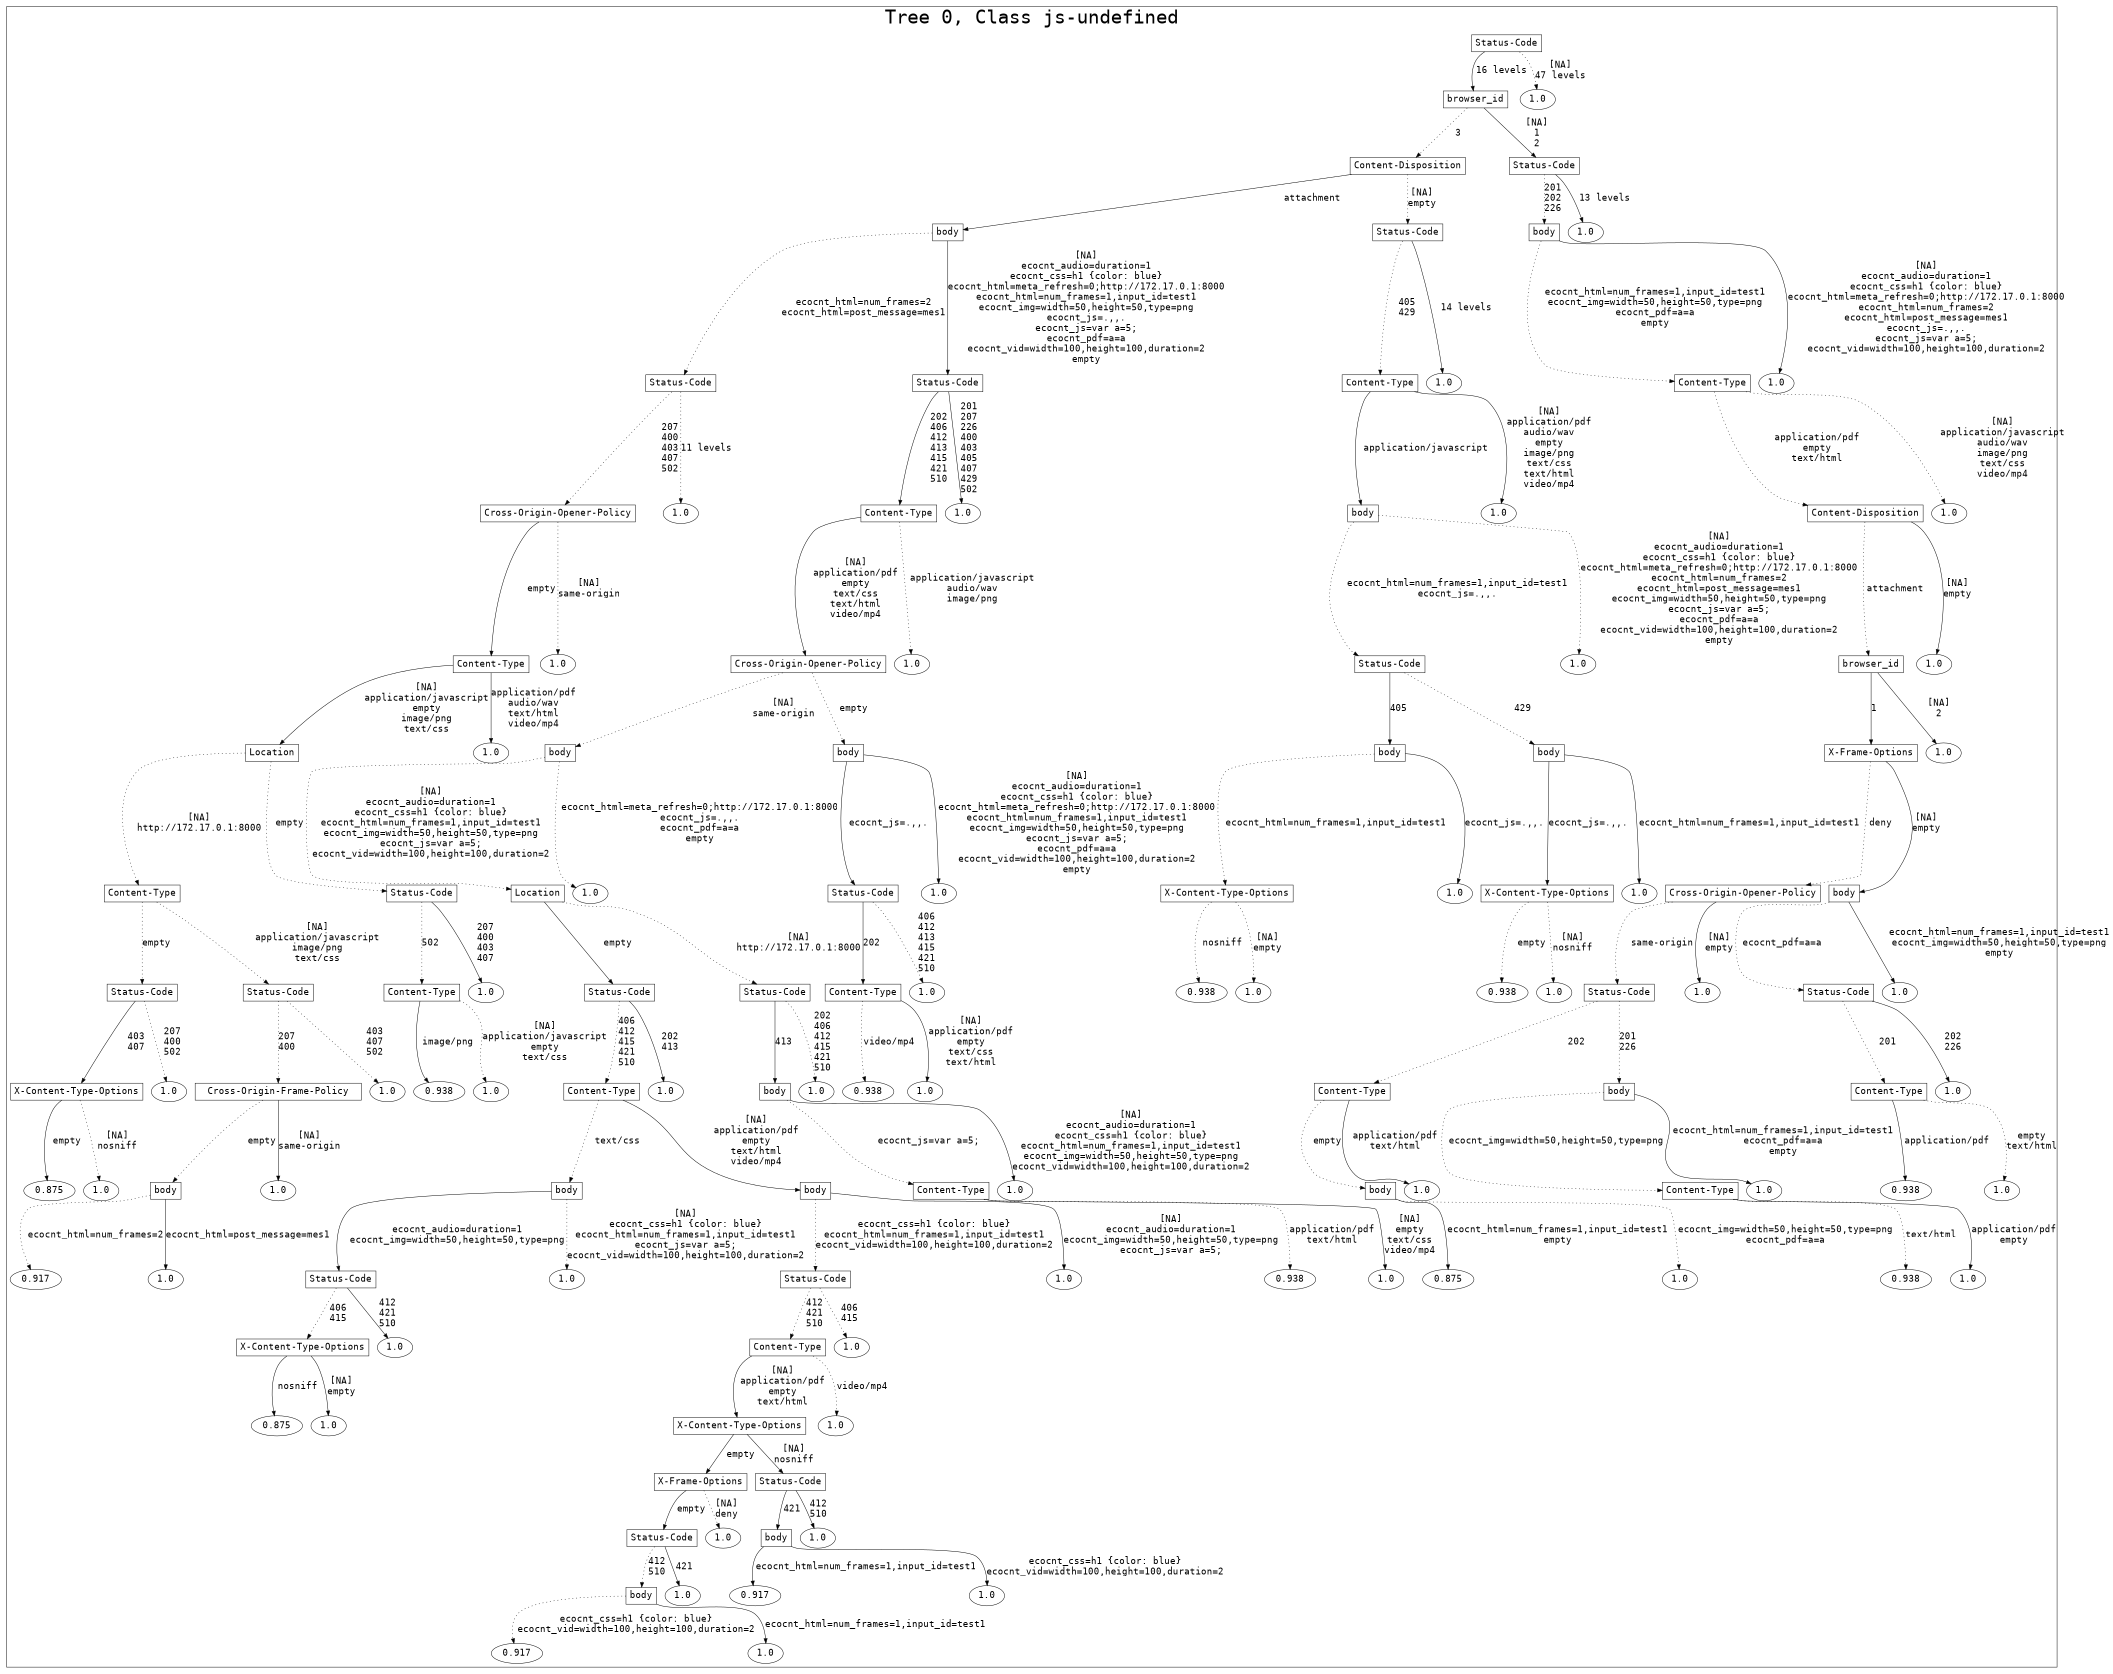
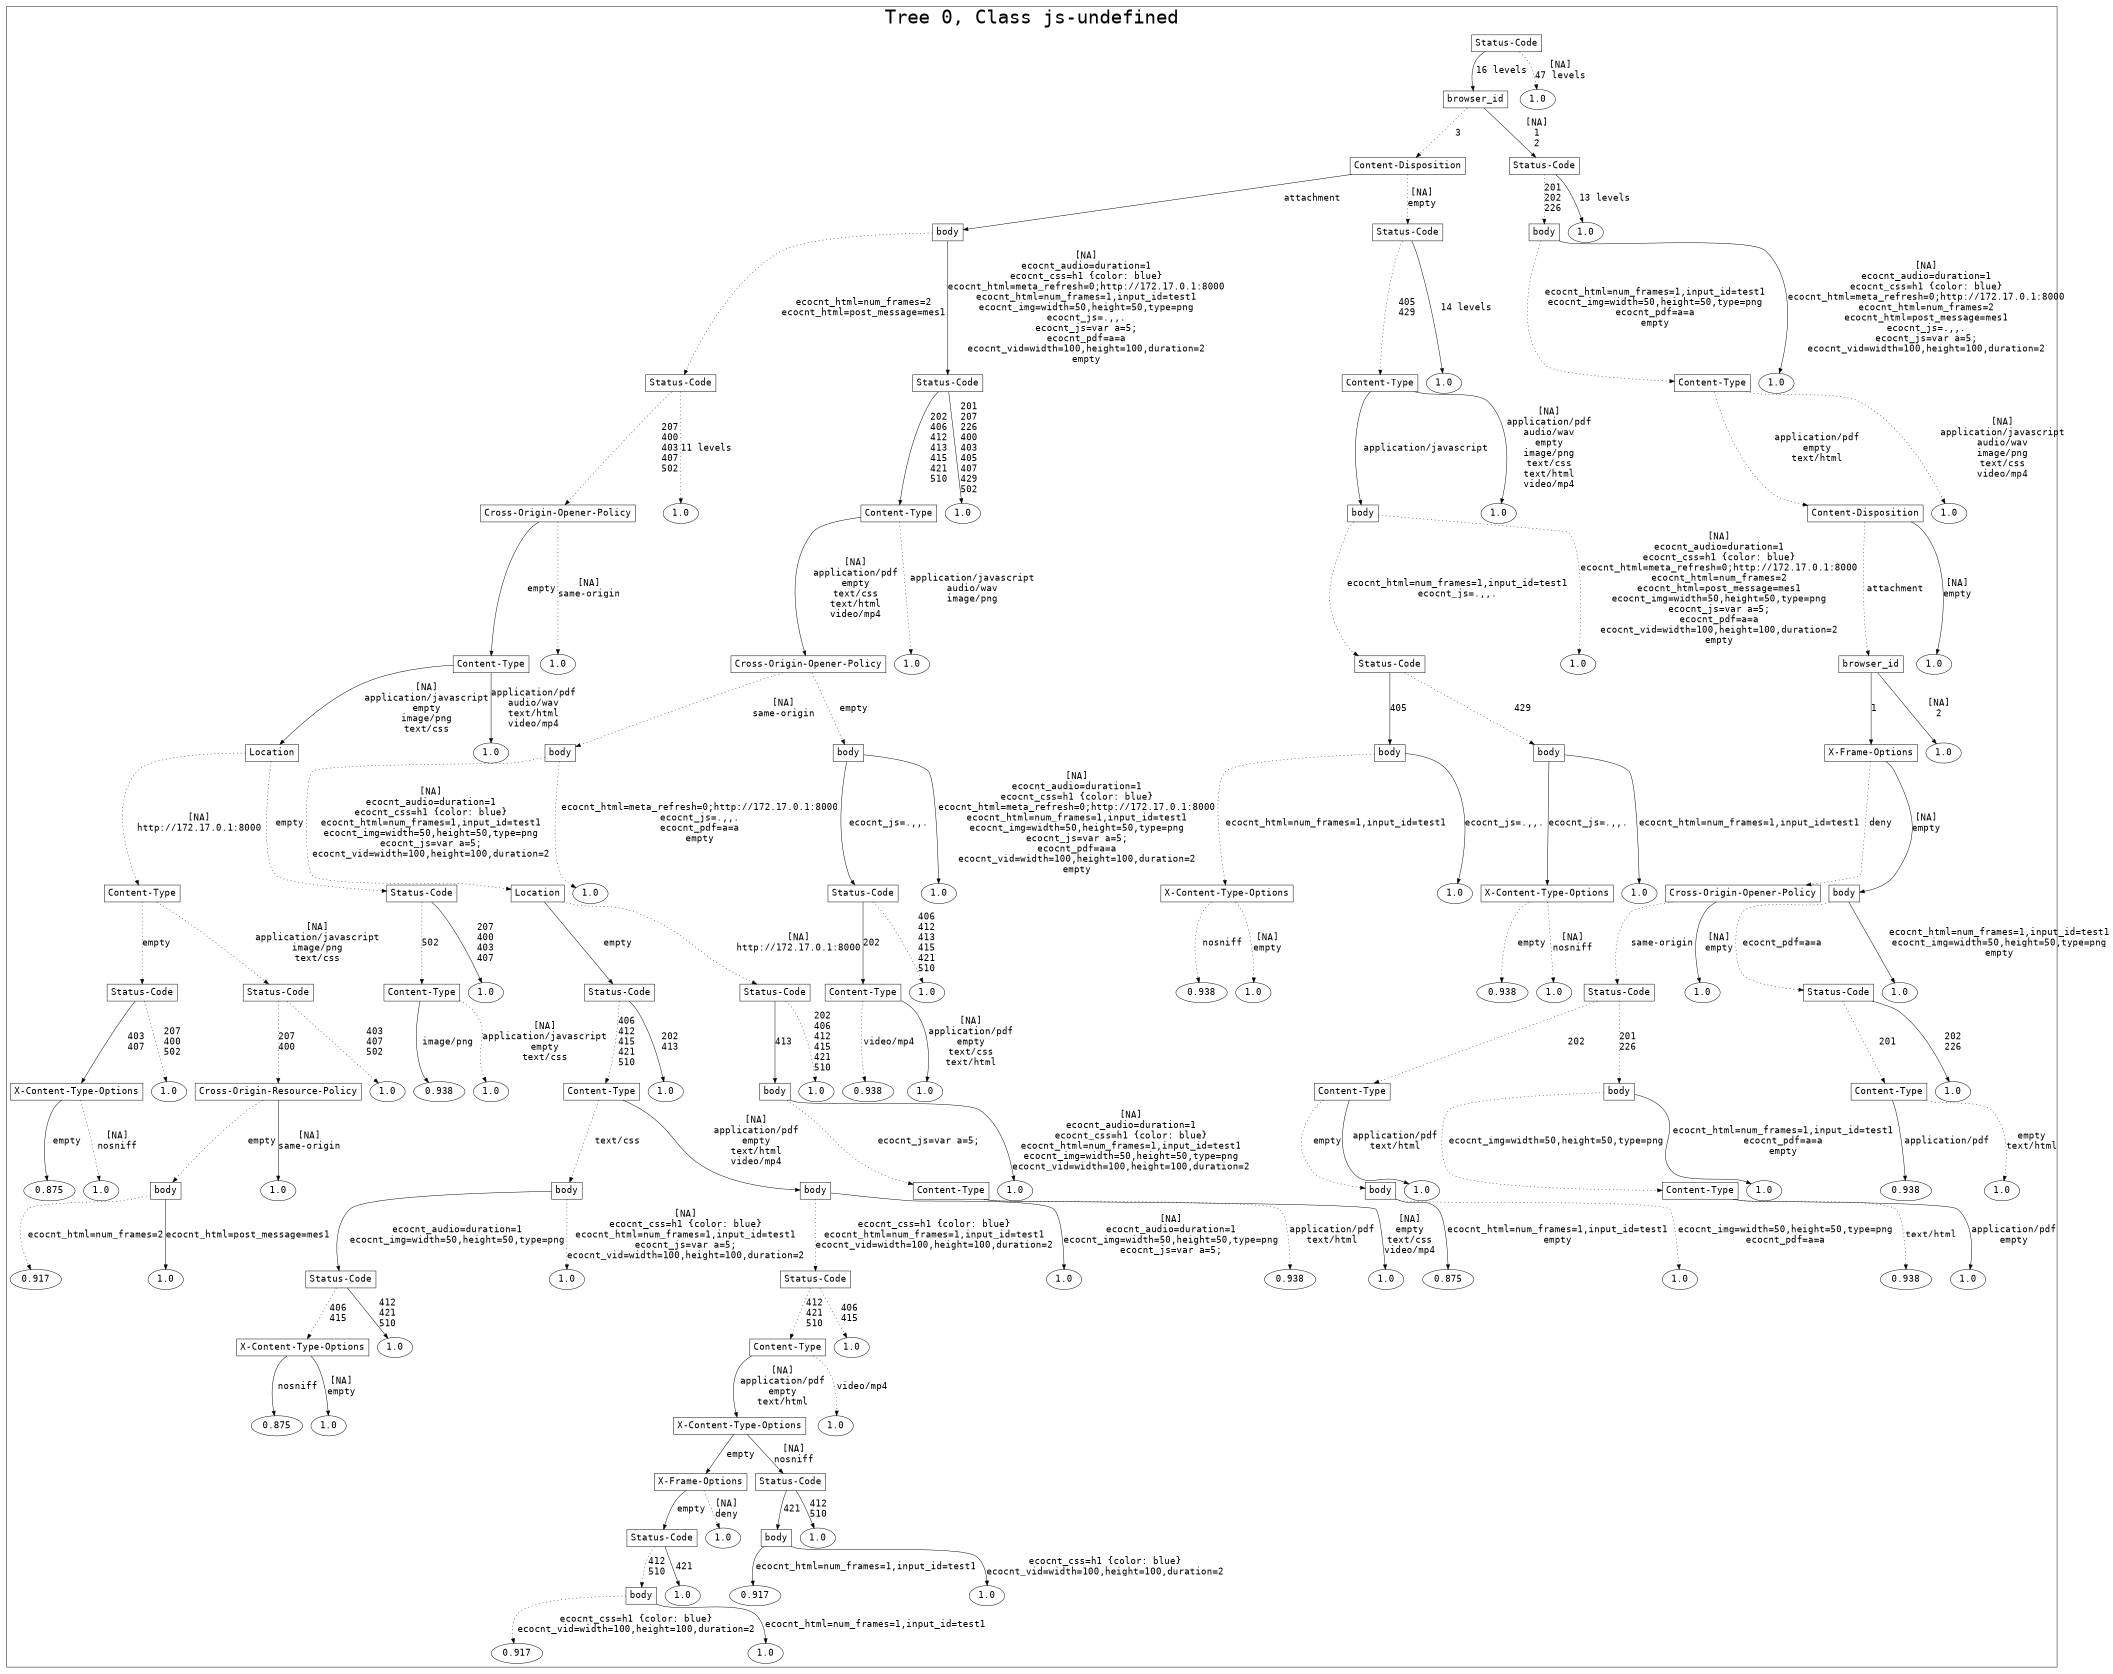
node "Cross-Origin-Frame-Policy": label "Cross-Origin-Frame-Policy" -> "Cross-Origin-Resource-Policy"
